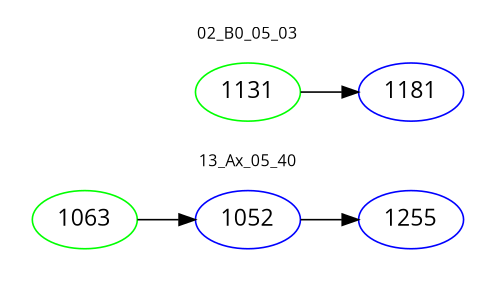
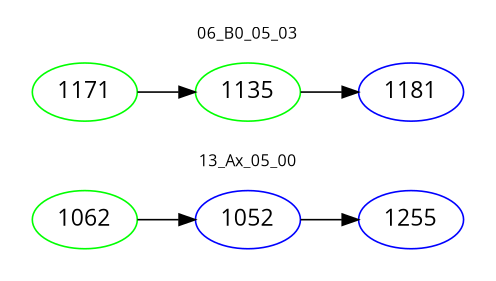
cluster "02_B0_05_03": label "02_B0_05_03" -> "06_B0_05_03"
node "1171": added
node "1131": label "1131" -> "1135"
cluster "13_Ax_05_40": label "13_Ax_05_40" -> "13_Ax_05_00"
node "1063": label "1063" -> "1062"
